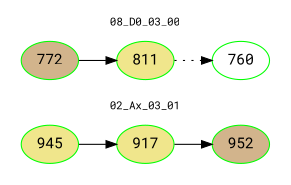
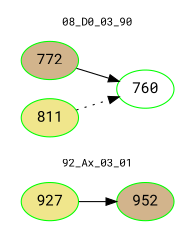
cluster "08_D0_03_00": label "08_D0_03_00" -> "08_D0_03_90"
edge "772" -> "811": now "772" -> "760"
cluster "02_Ax_03_01": label "02_Ax_03_01" -> "92_Ax_03_01"
node "945": removed
node "917": label "917" -> "927"
